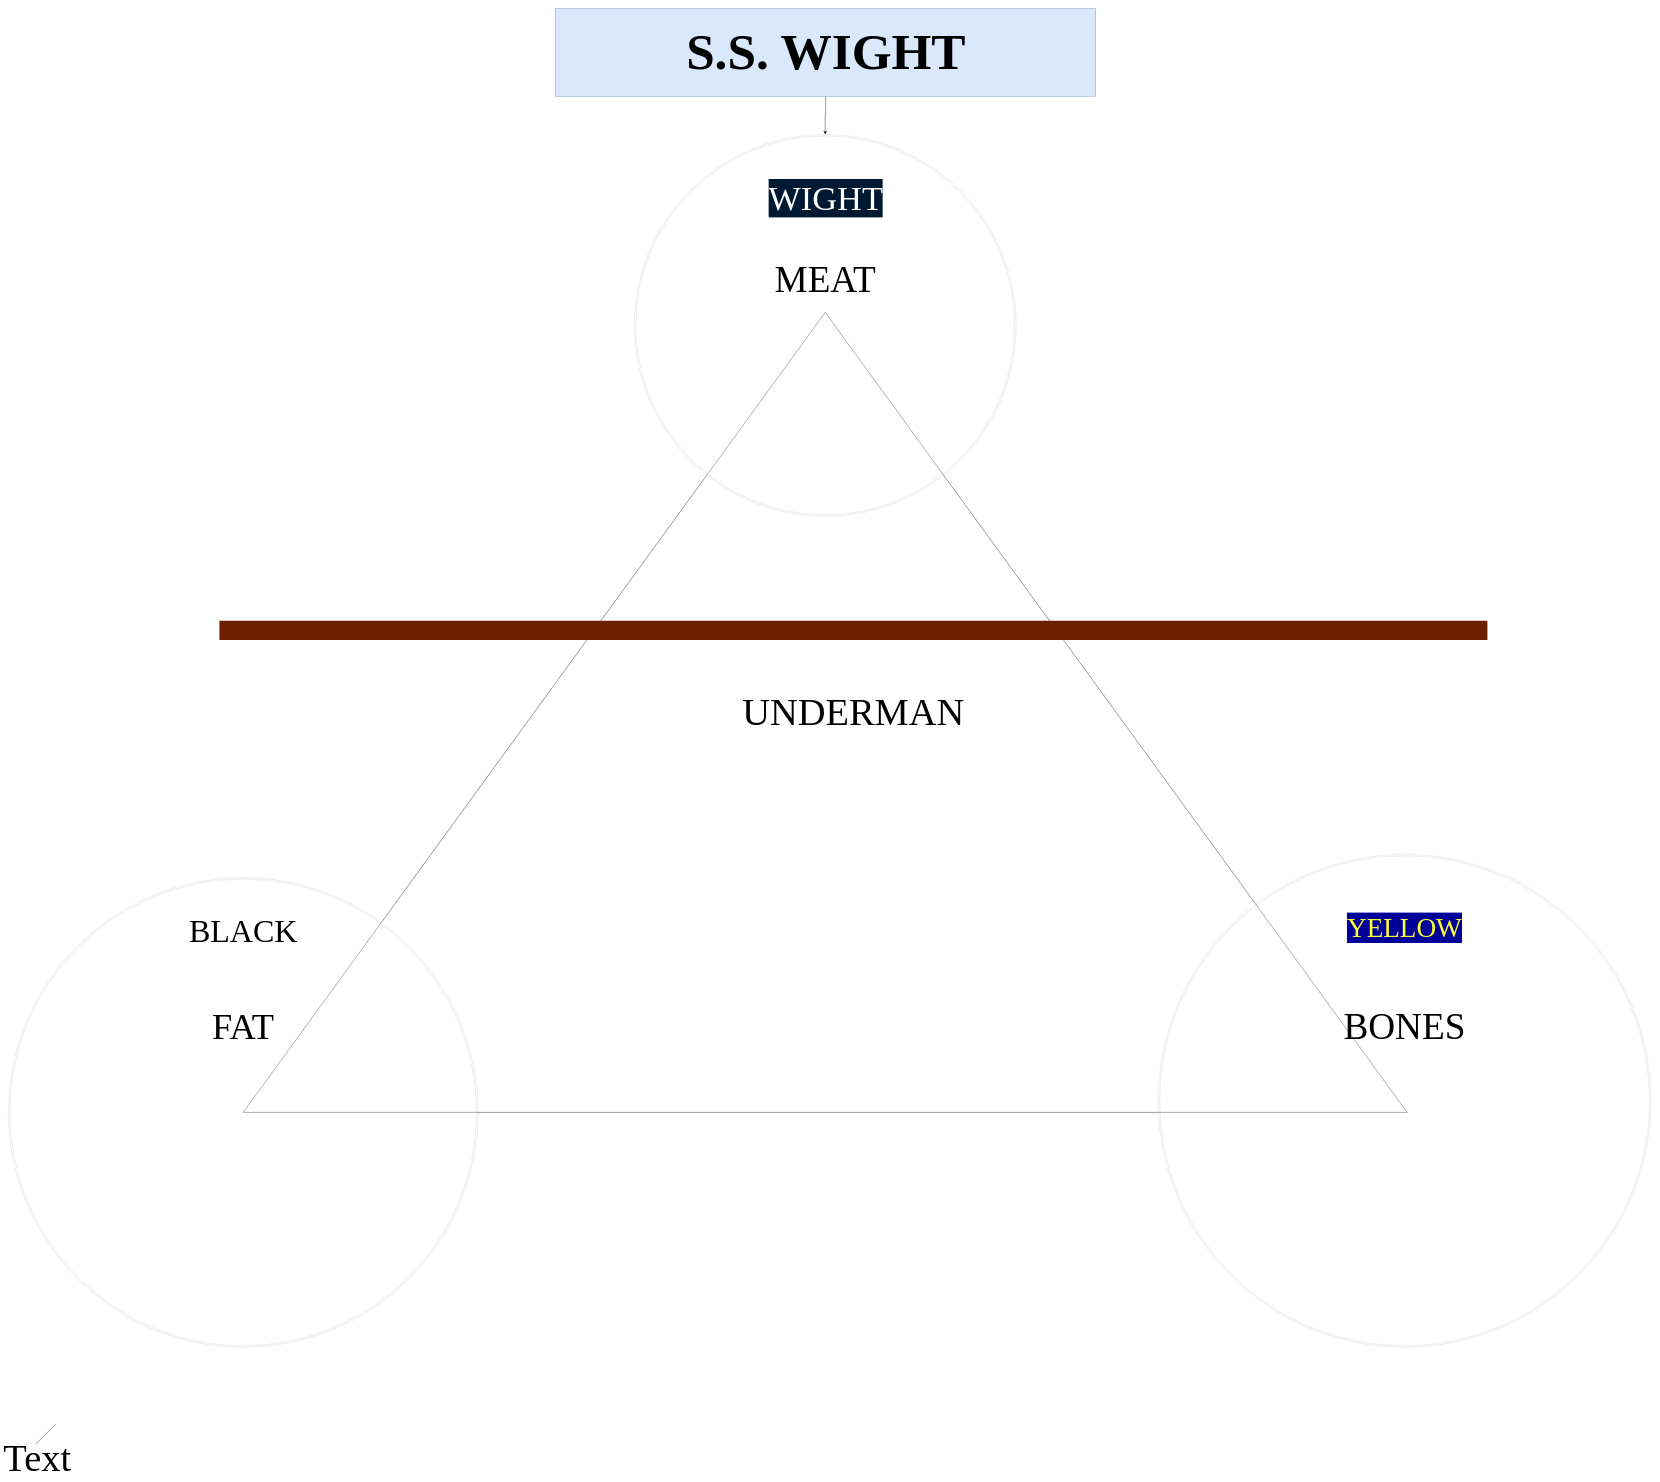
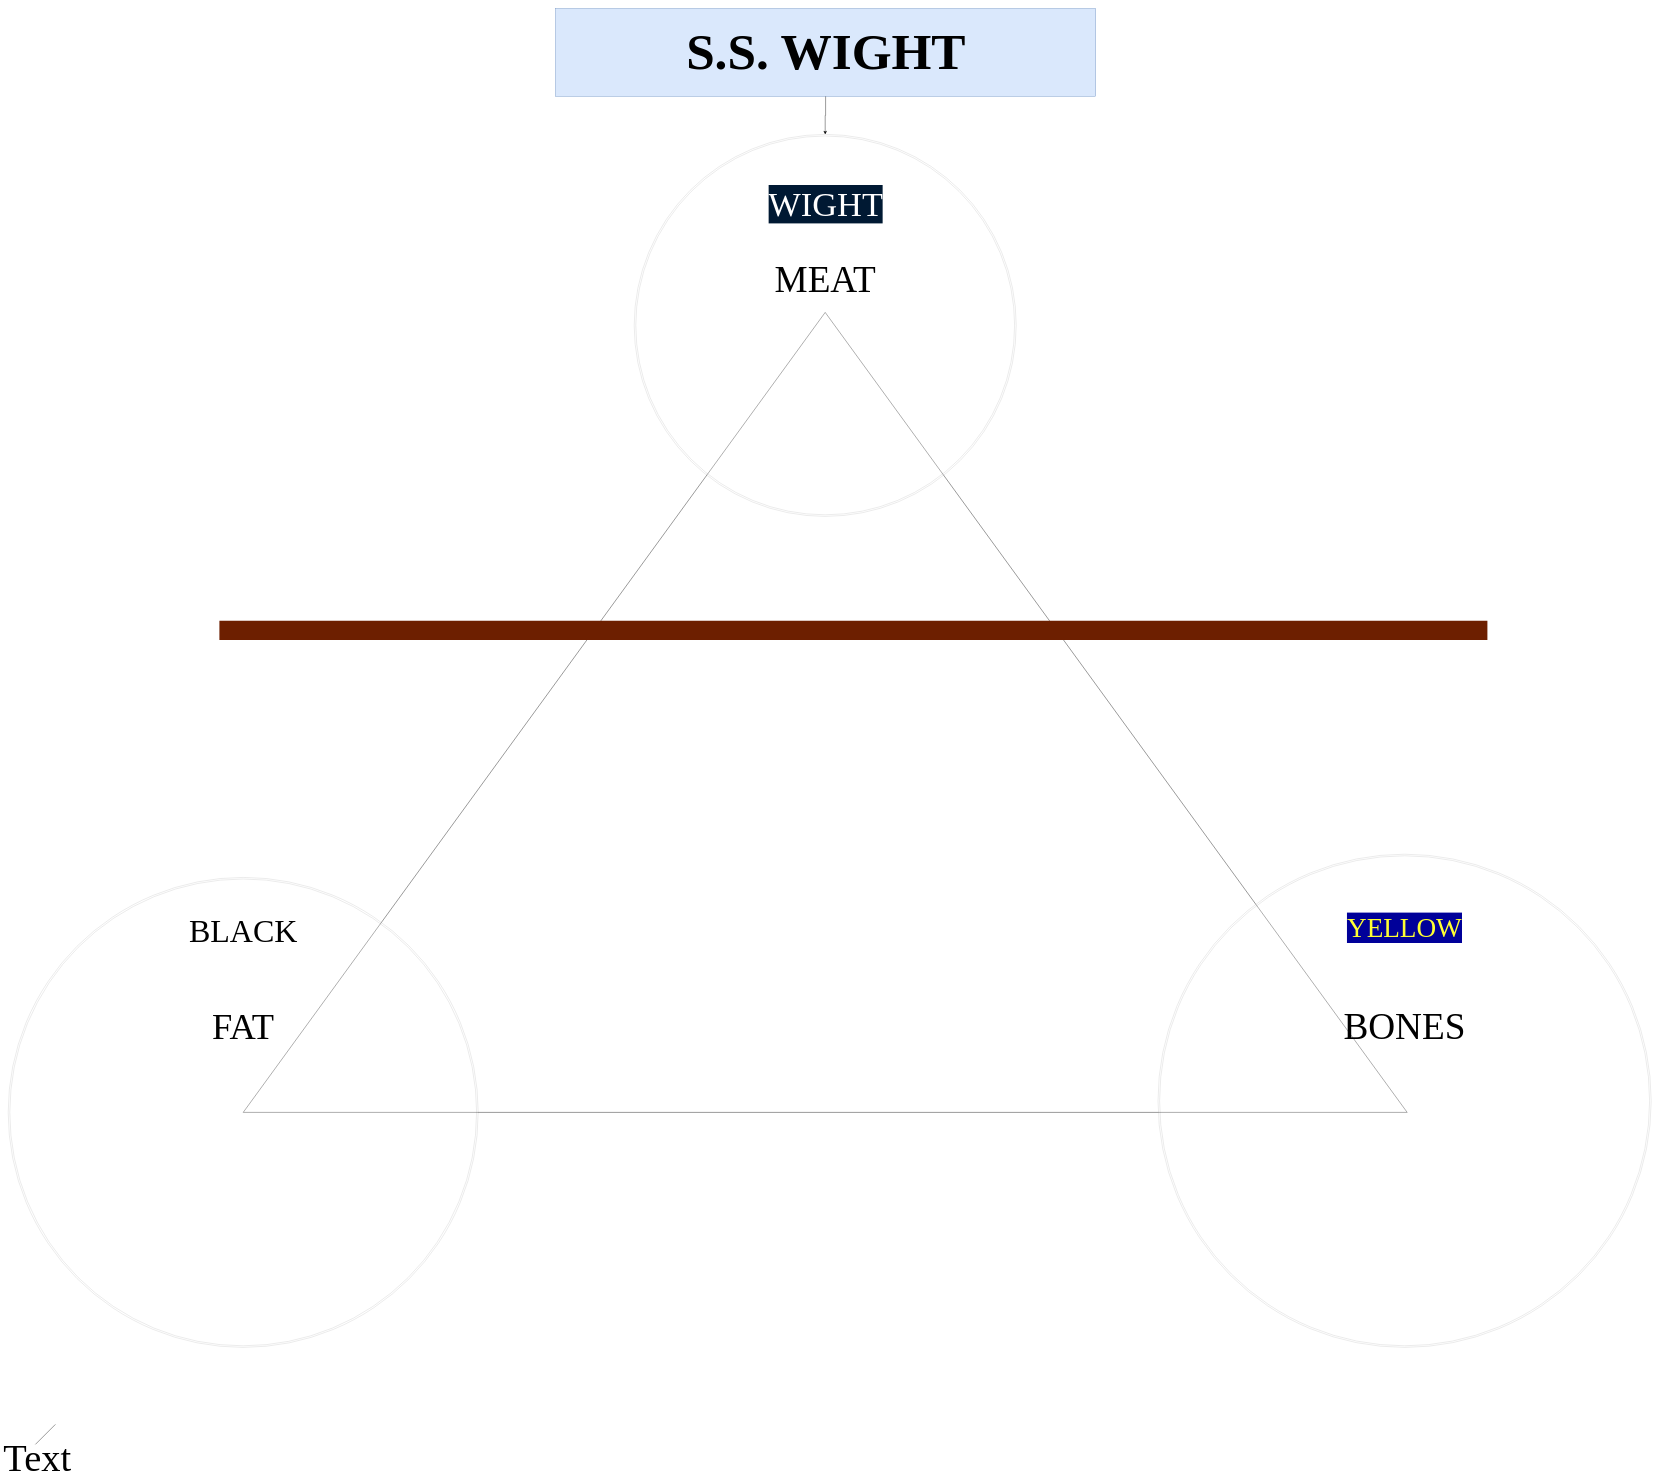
node "WIGHT": moved (826, 198) -> (826, 204)
node "UNDERMAN": removed
